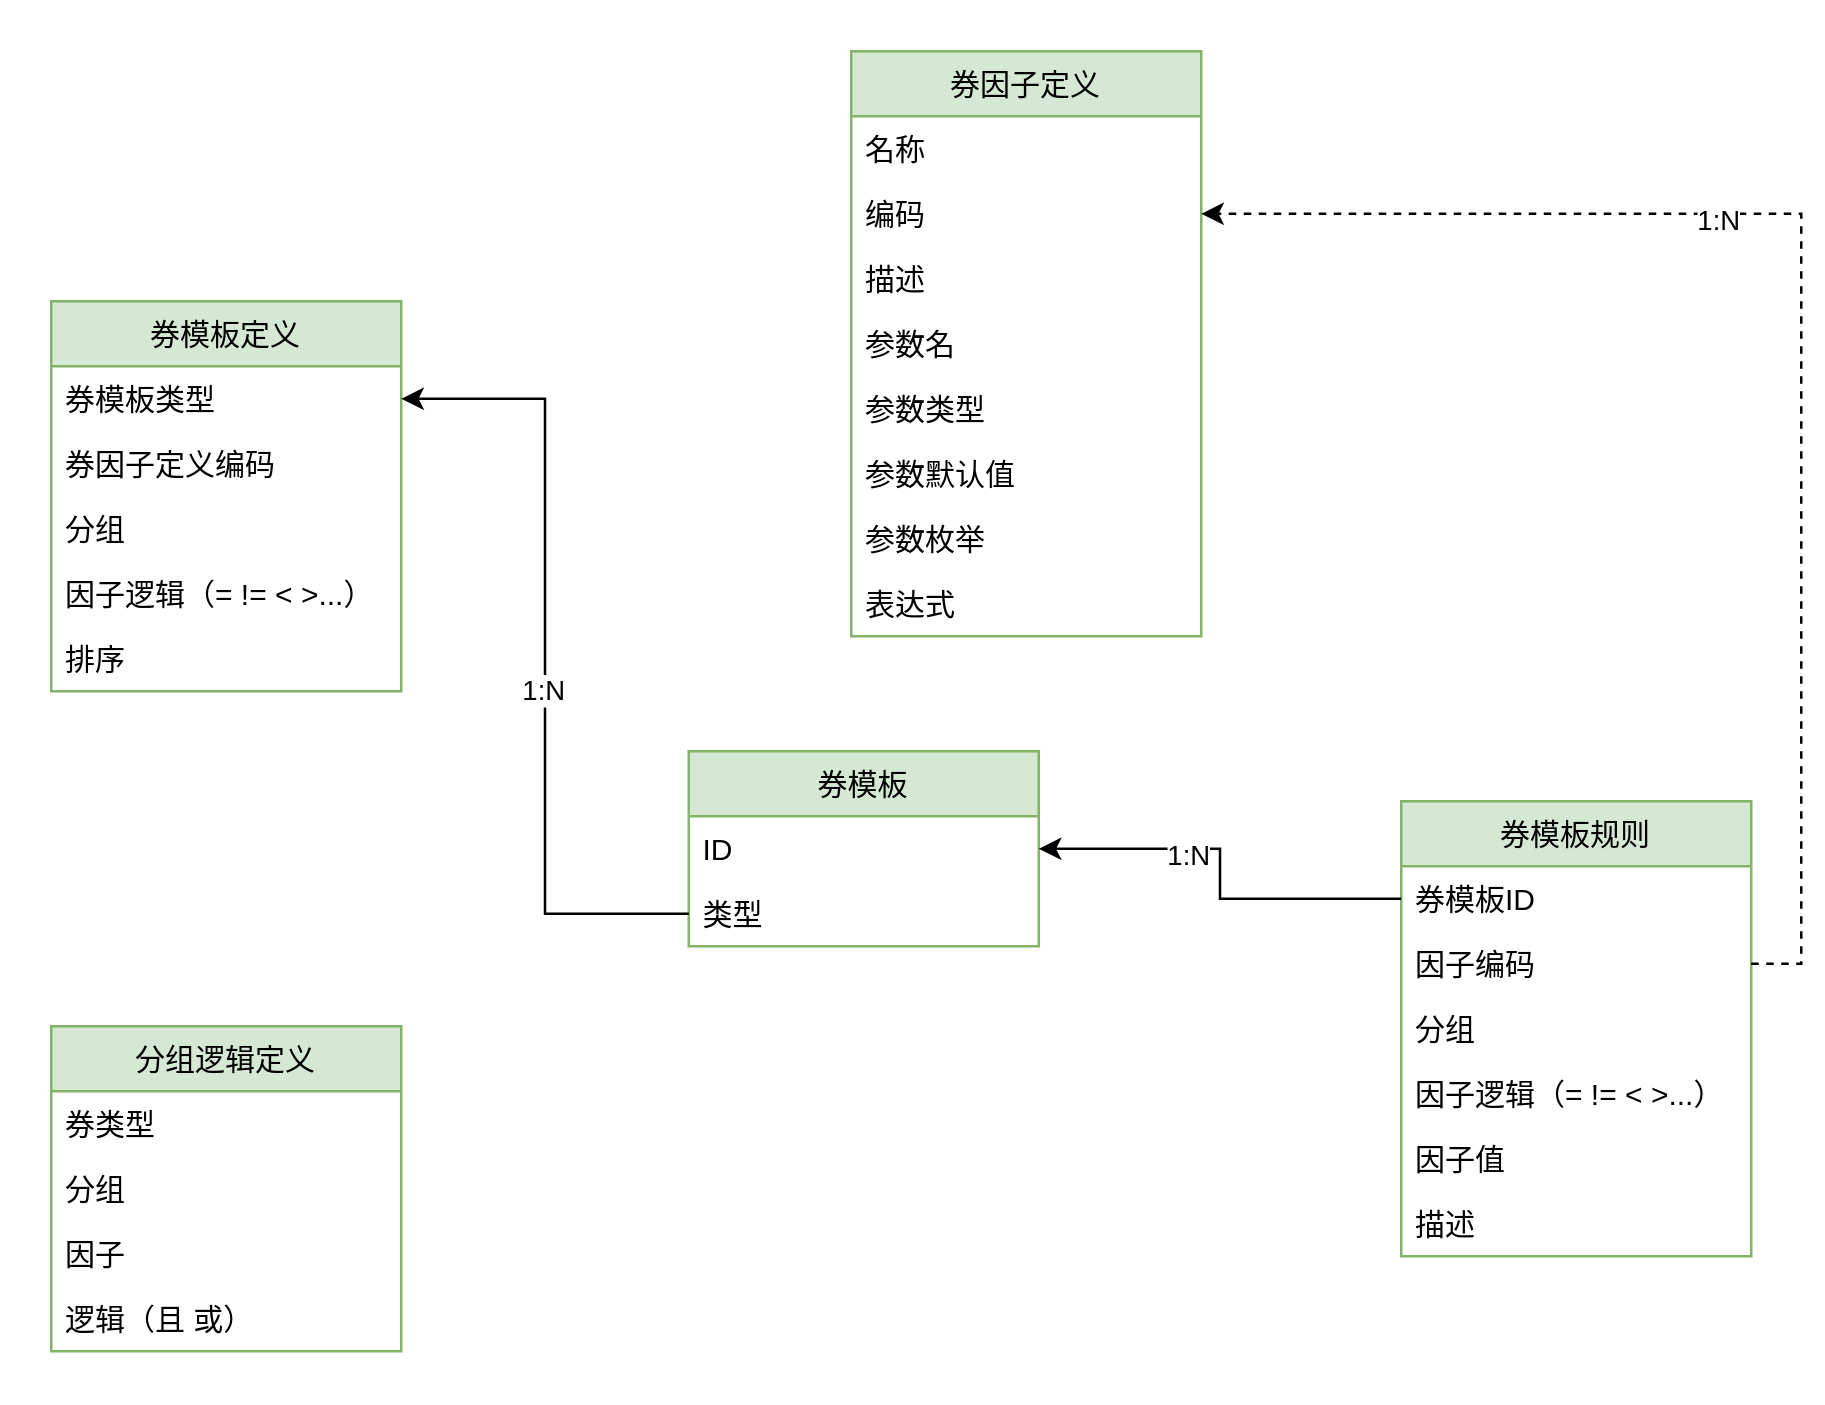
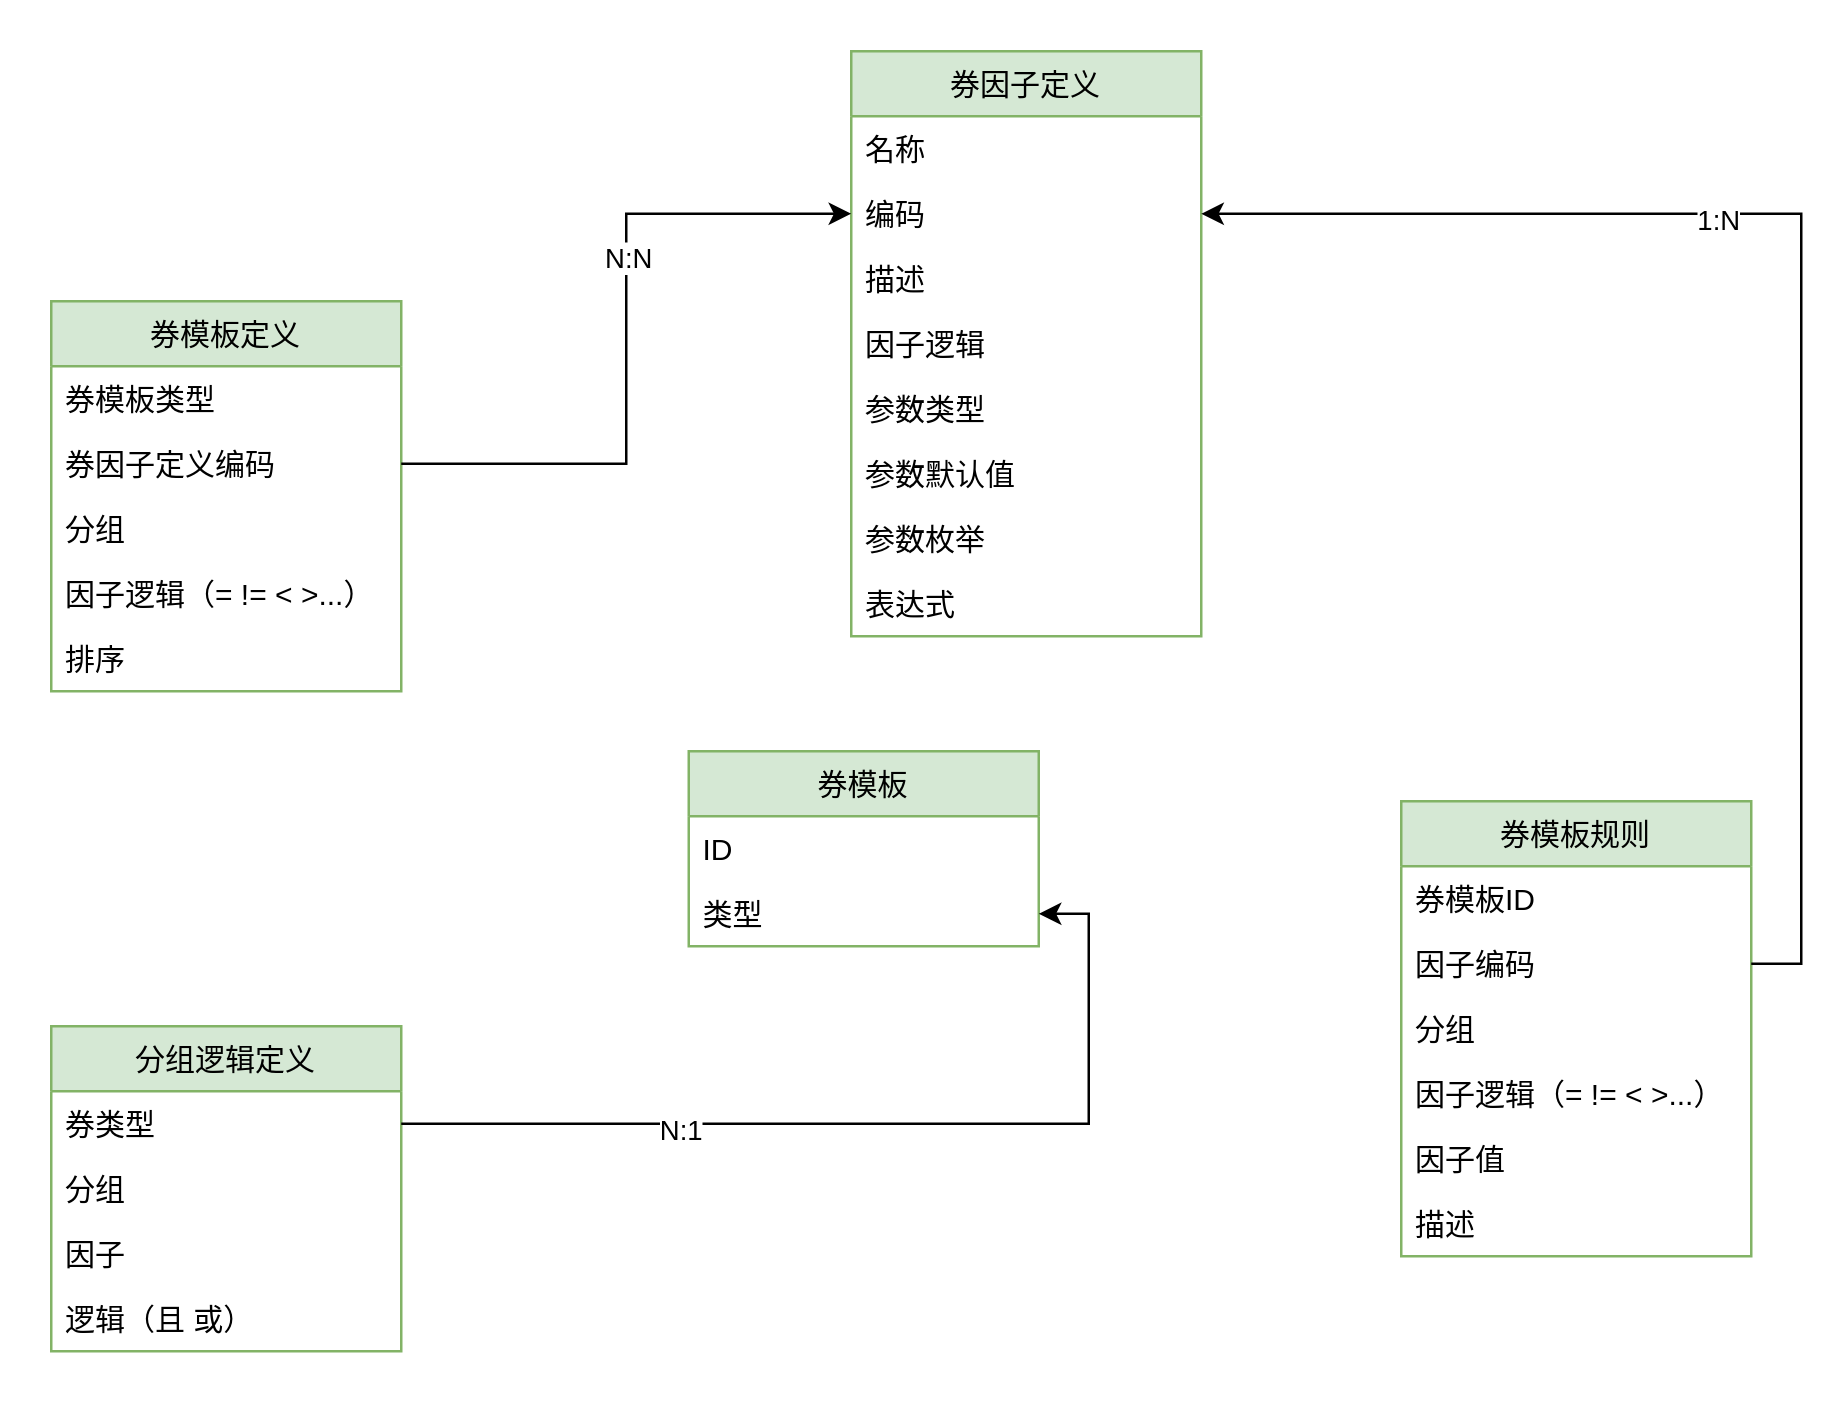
node "参数名": label "参数名" -> "因子逻辑"
edge "券因子定义编码" -> "编码": added, label "N:N"
edge "因子编码" -> "编码": style dashed -> solid
edge "类型" -> "券模板类型": removed, label "1:N"
edge "券模板ID" -> "ID": removed, label "1:N"
edge "券类型" -> "类型": added, label "N:1"
